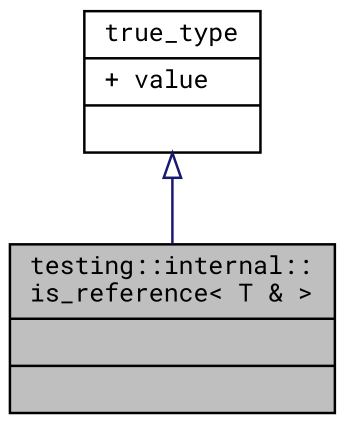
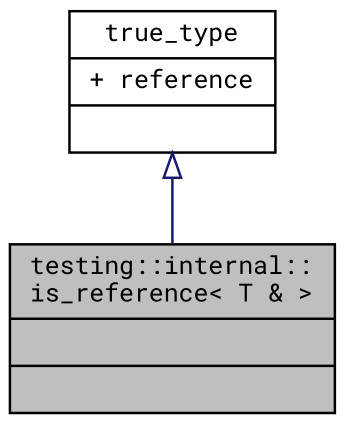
node "true_type": text "+ value" -> "+ reference"
